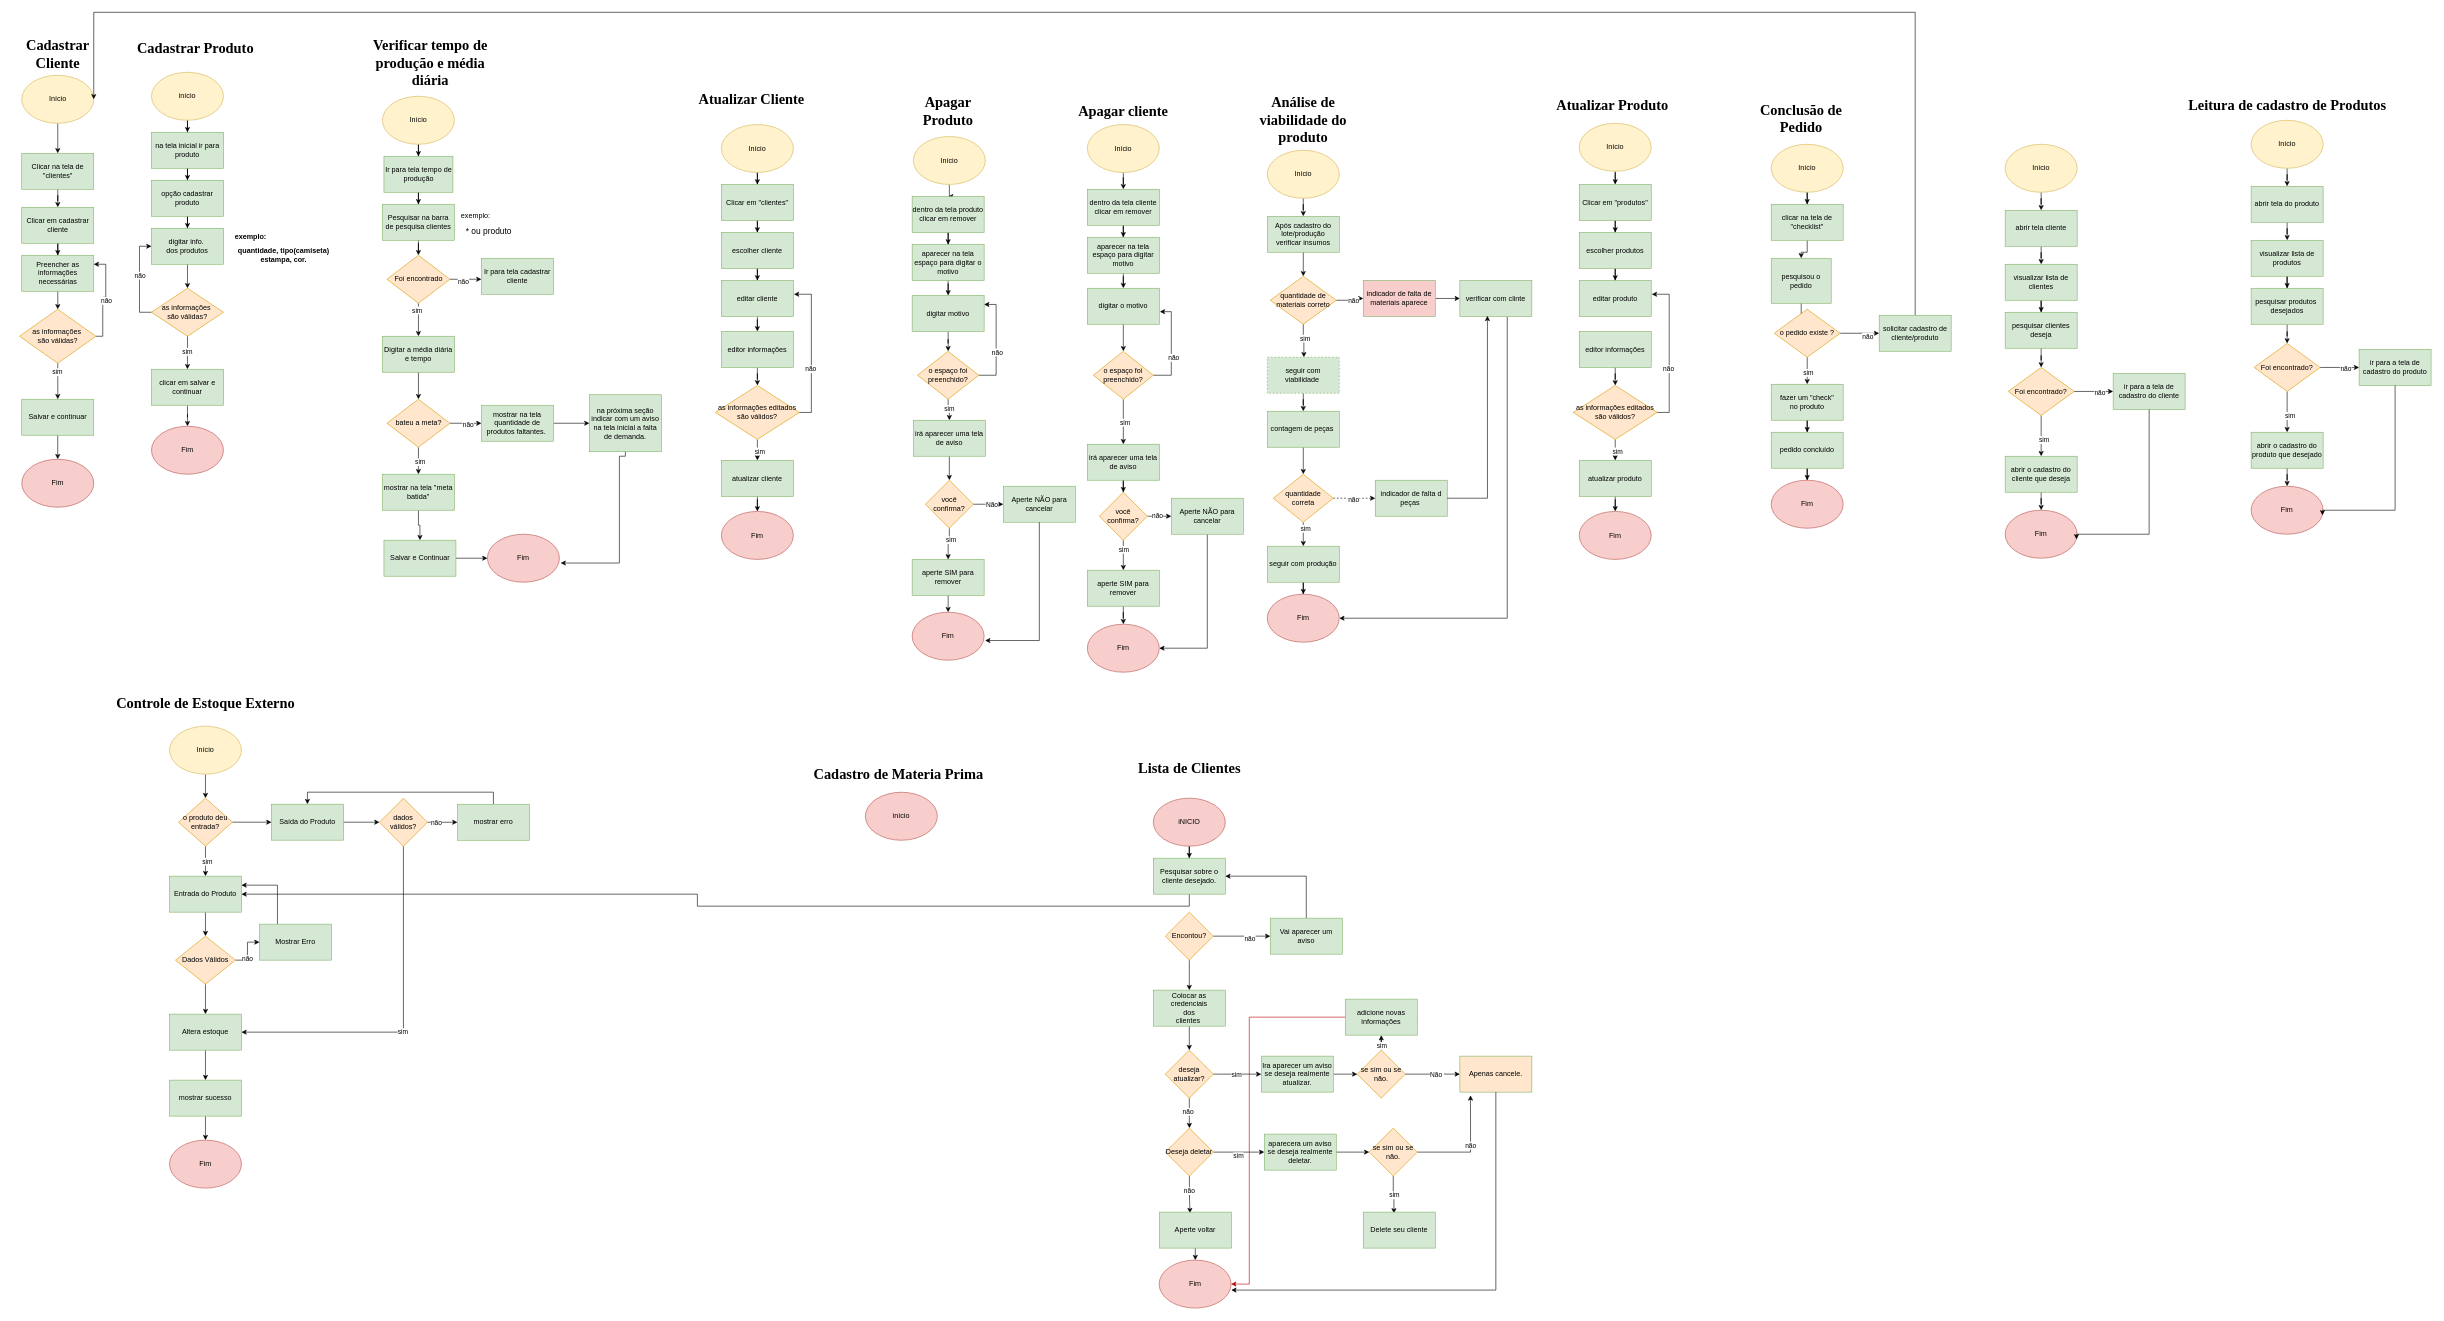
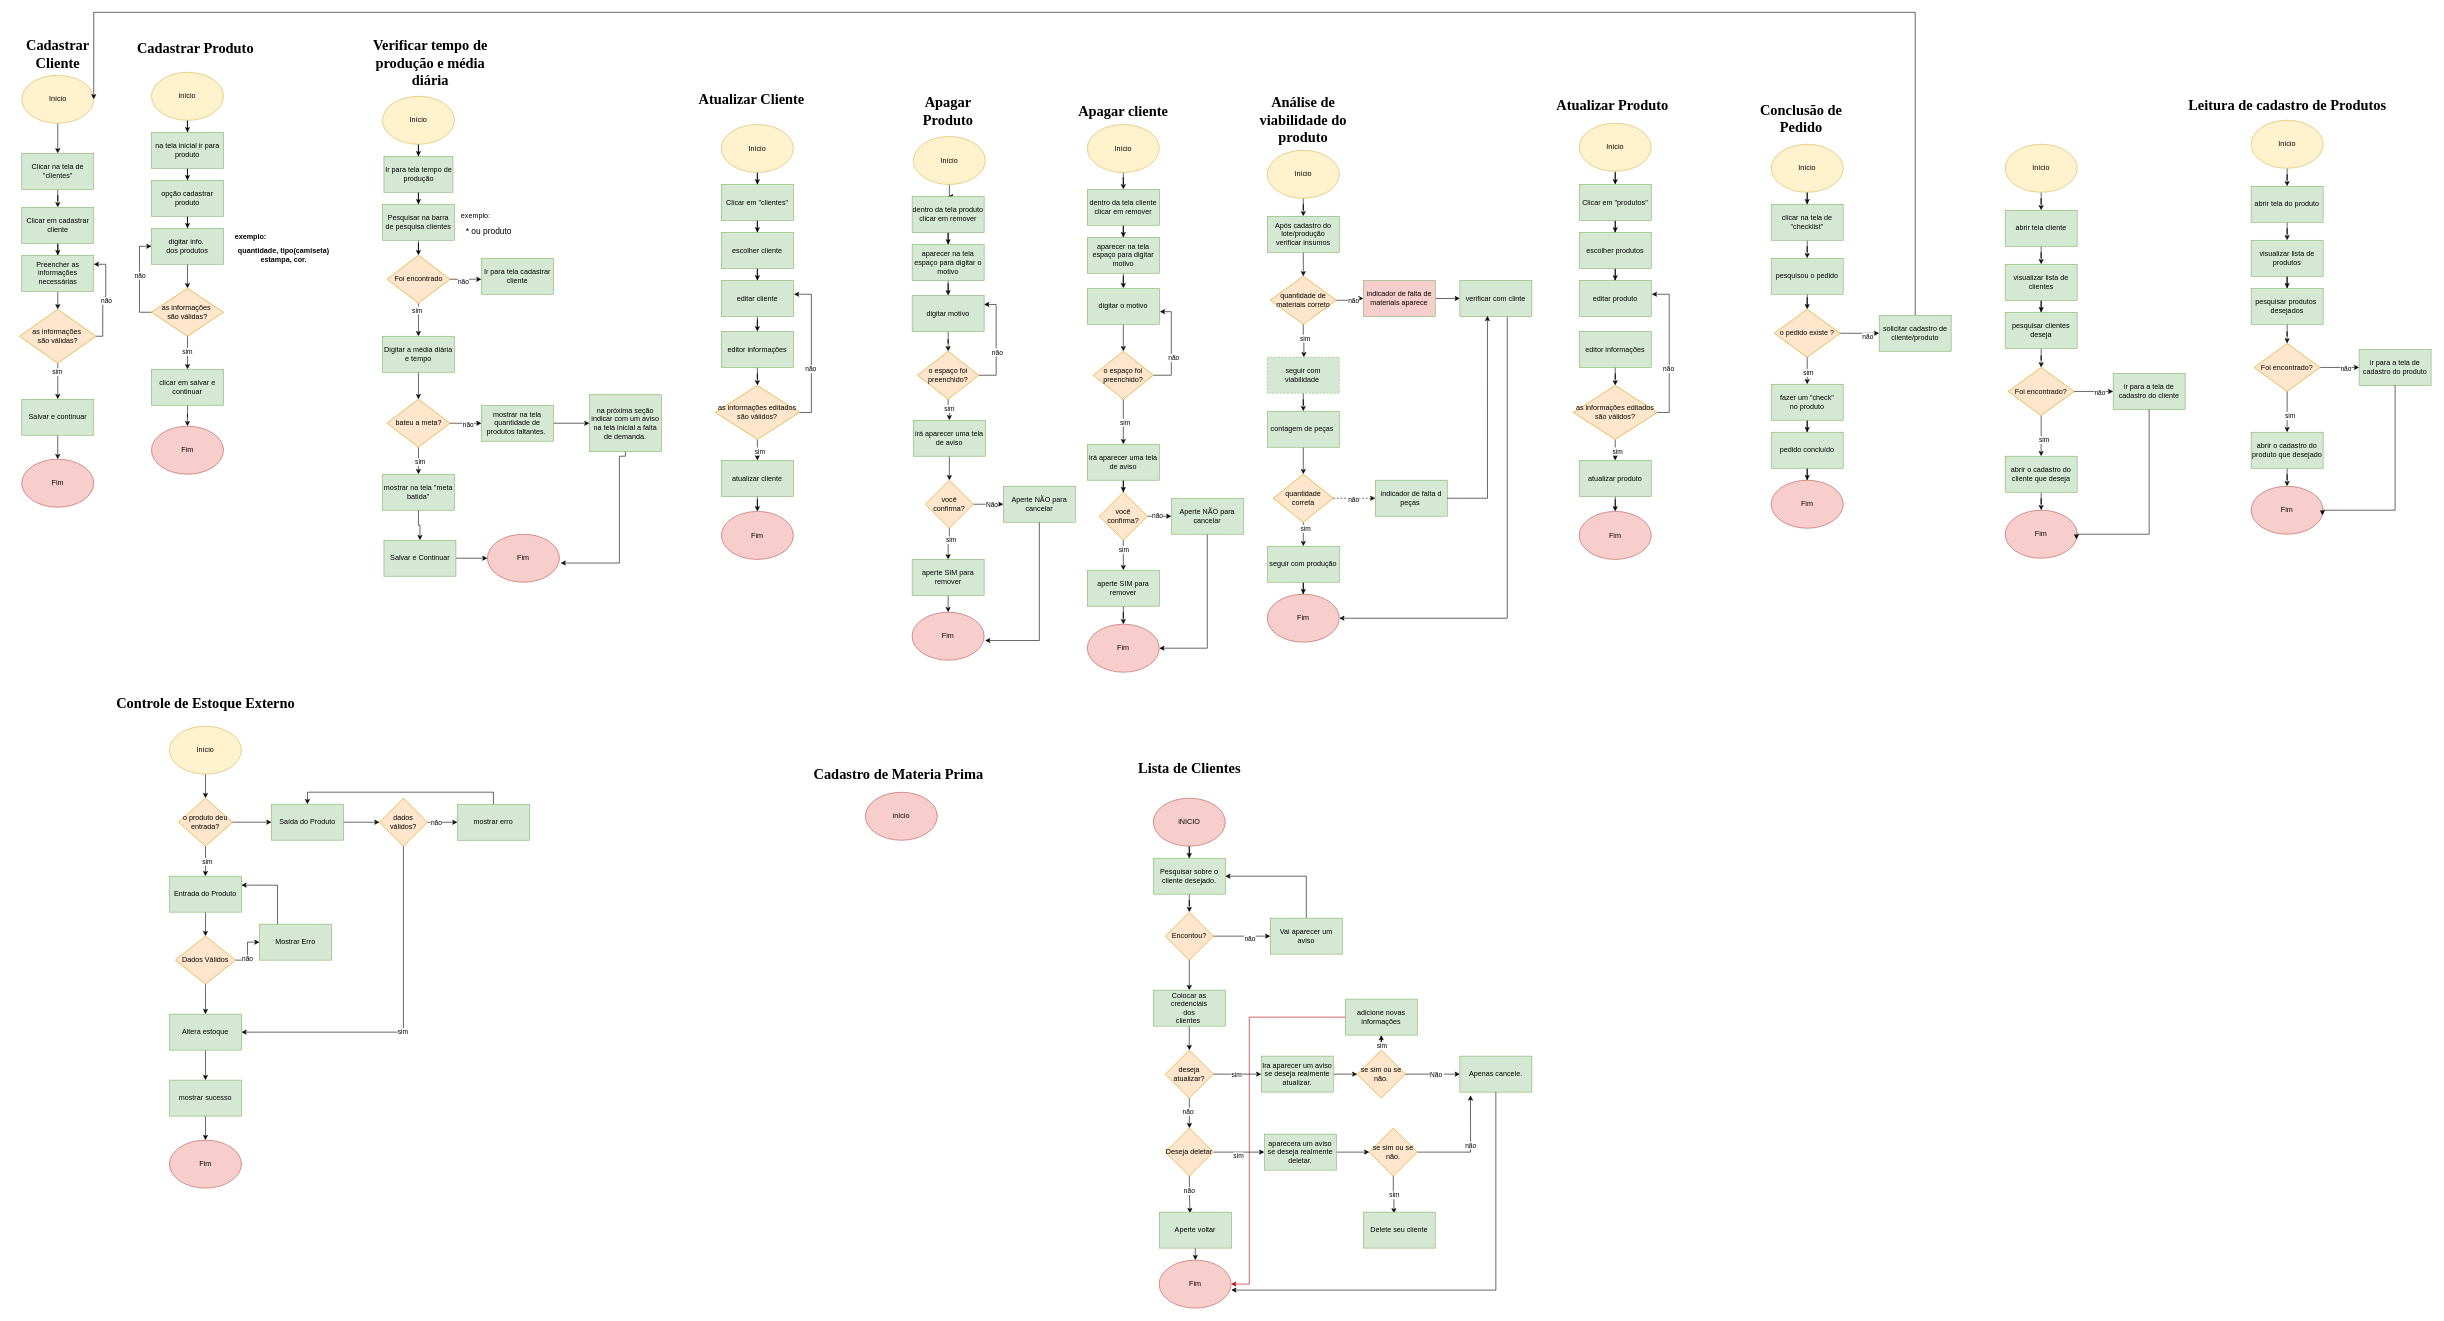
node "pesquisou o pedido": size 60x45 -> 72x36
edge "Pesquisar sobre o cliente desejado." -> "Entrada do Produto": now "Pesquisar sobre o cliente desejado." -> "Encontou?"
node "Apenas cancele.": fillcolor #ffe6cc -> #d5e8d4
